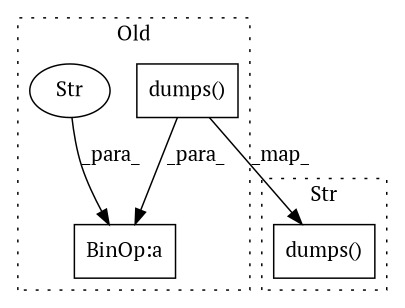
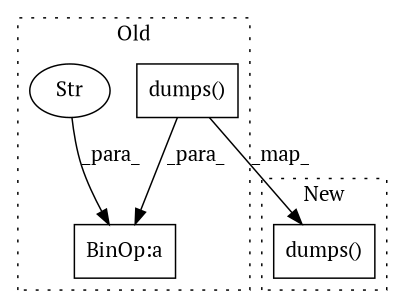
cluster "Str": label "Str" -> "New"
